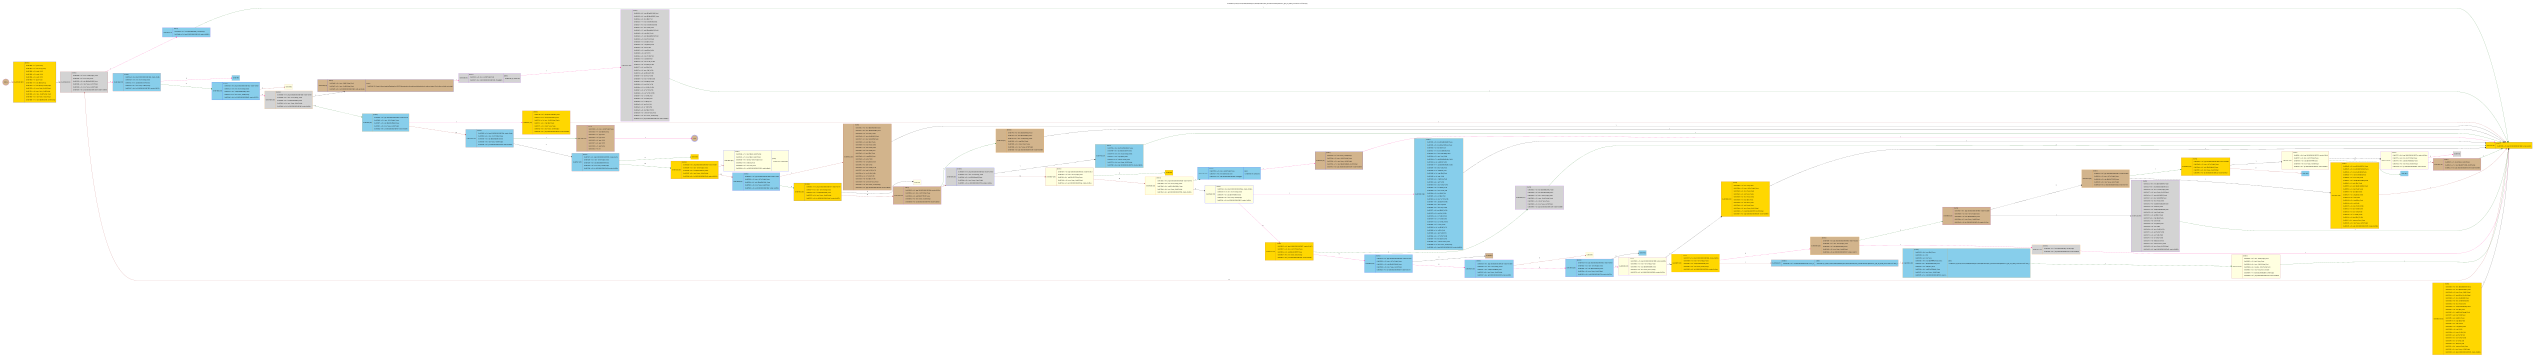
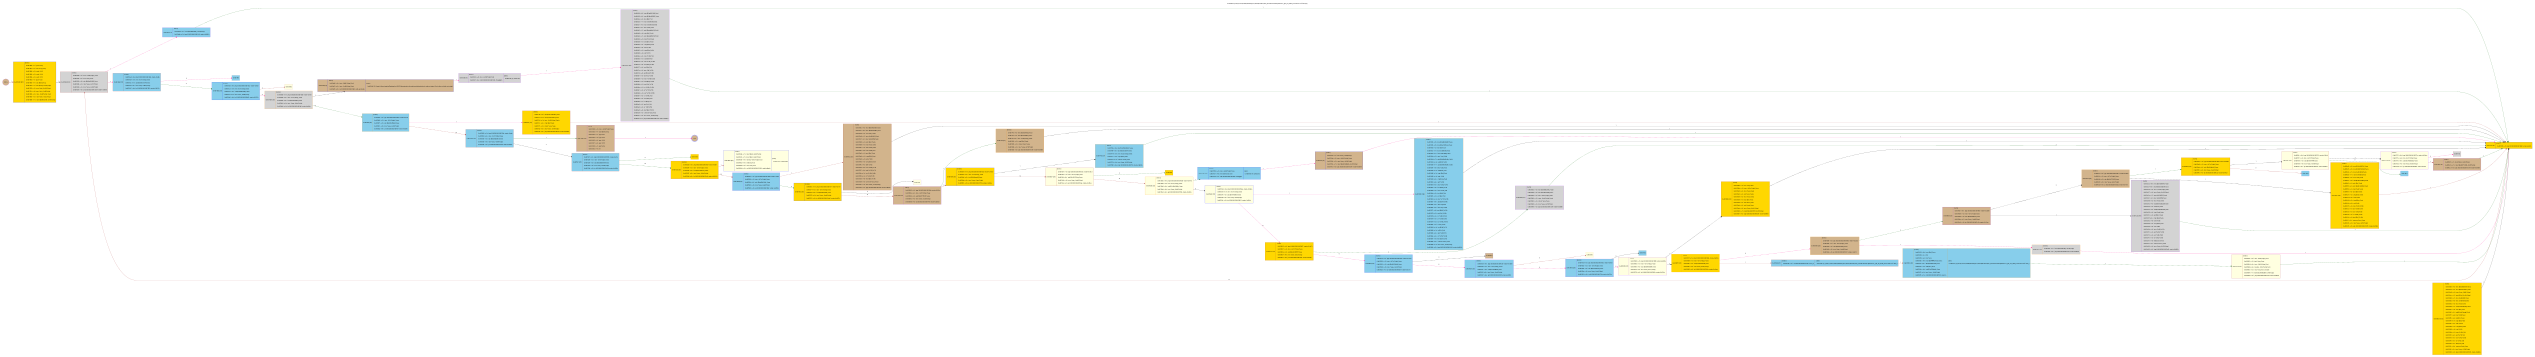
node "0x40159e [25]": fillcolor lightgrey -> gold
